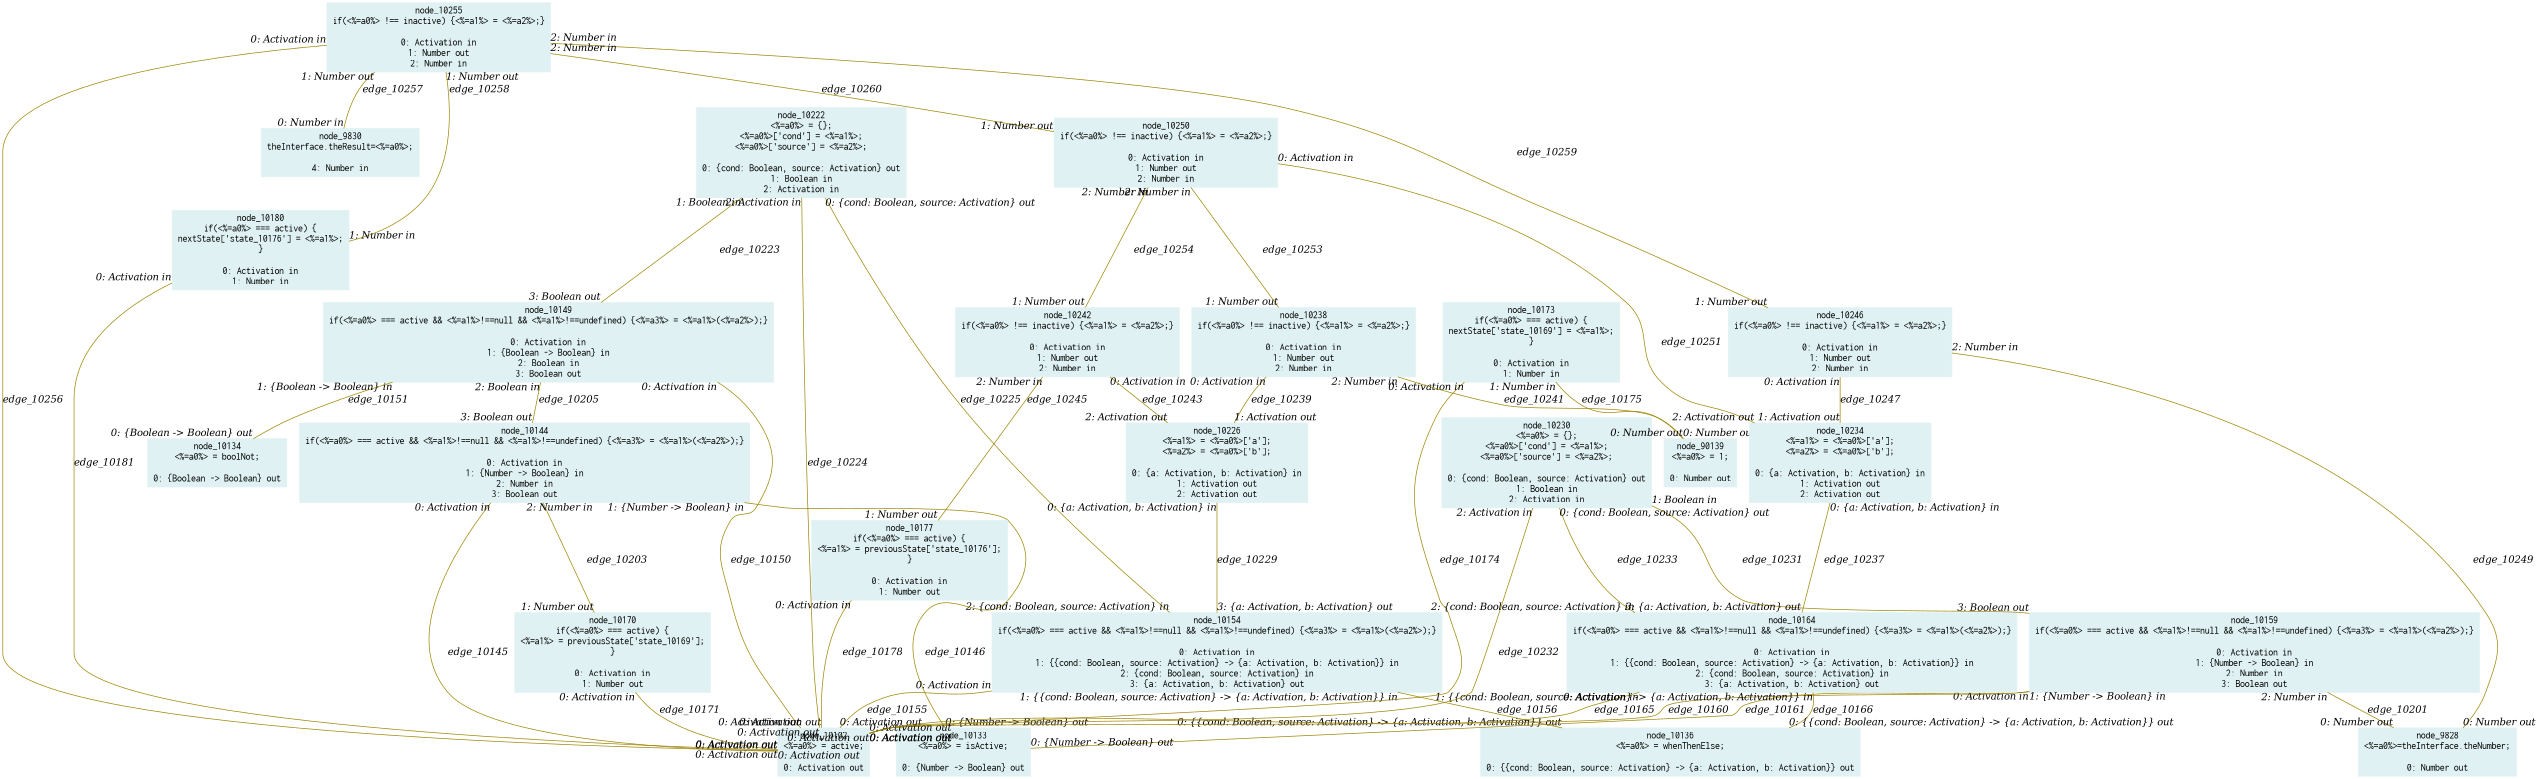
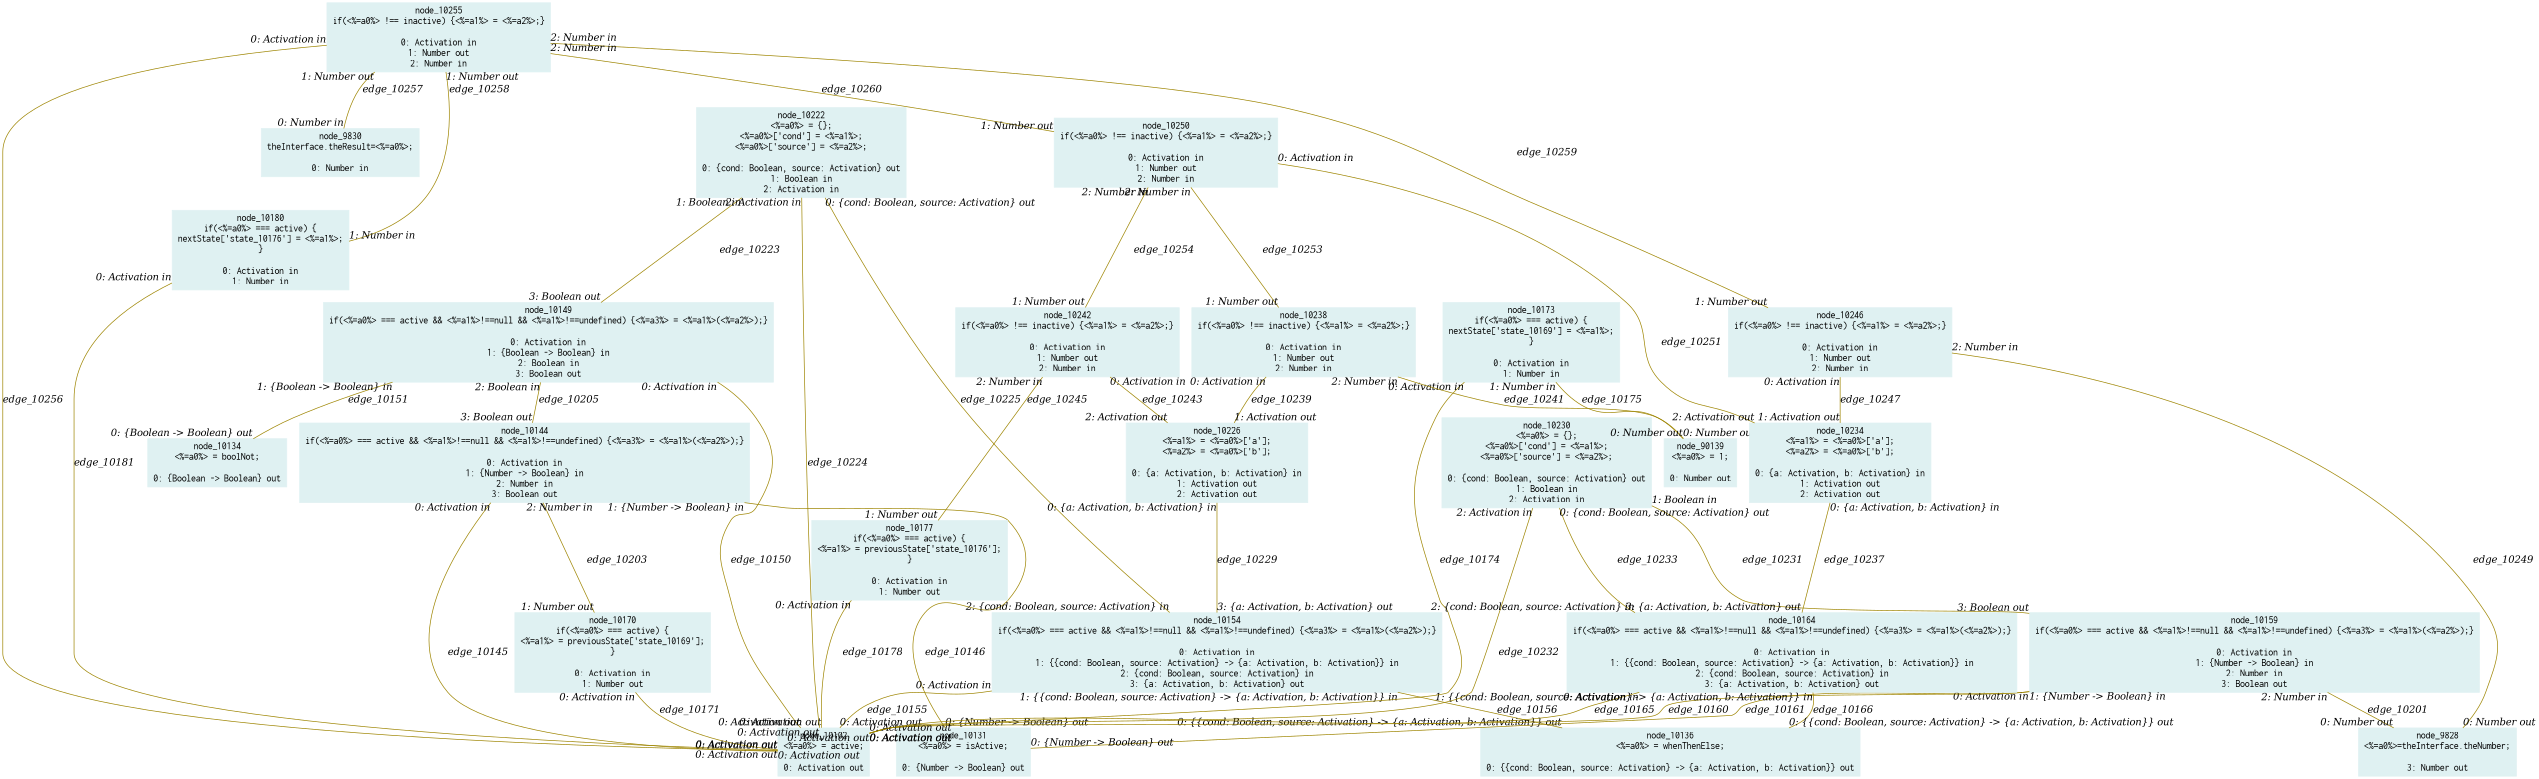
node "node_9830 theInterface.theResult=<%=a0%>; 4: Number in": label "node_9830 theInterface.theResult=<%=a0%>; 4: Number in" -> "node_9830 theInterface.theResult=<%=a0%>; 0: Number in"
node "node_10133 <%=a0%> = isActive; 0: {Number -> Boolean} out": label "node_10133 <%=a0%> = isActive; 0: {Number -> Boolean} out" -> "node_10131 <%=a0%> = isActive; 0: {Number -> Boolean} out"
node "node_9828 <%=a0%>=theInterface.theNumber; 0: Number out": label "node_9828 <%=a0%>=theInterface.theNumber; 0: Number out" -> "node_9828 <%=a0%>=theInterface.theNumber; 3: Number out"
